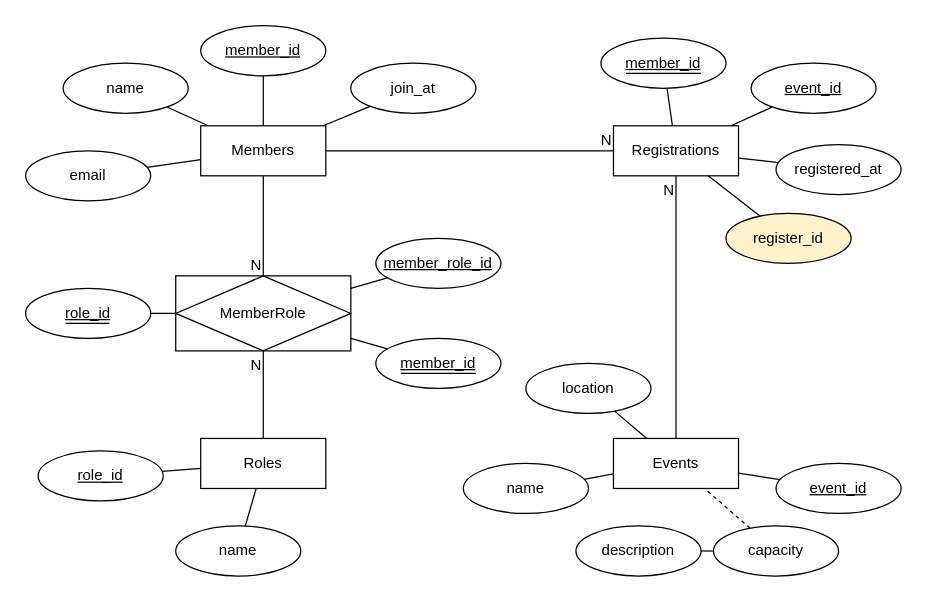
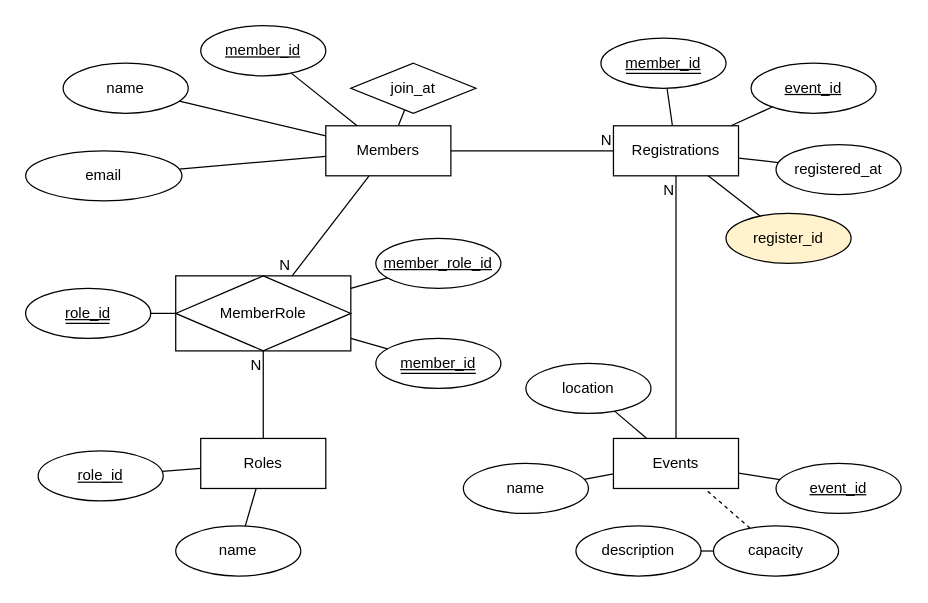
node "join_at": shape ellipse -> diamond
node "Members": moved (263, 151) -> (388, 151)
node "email": size 125x50 -> 156x50
